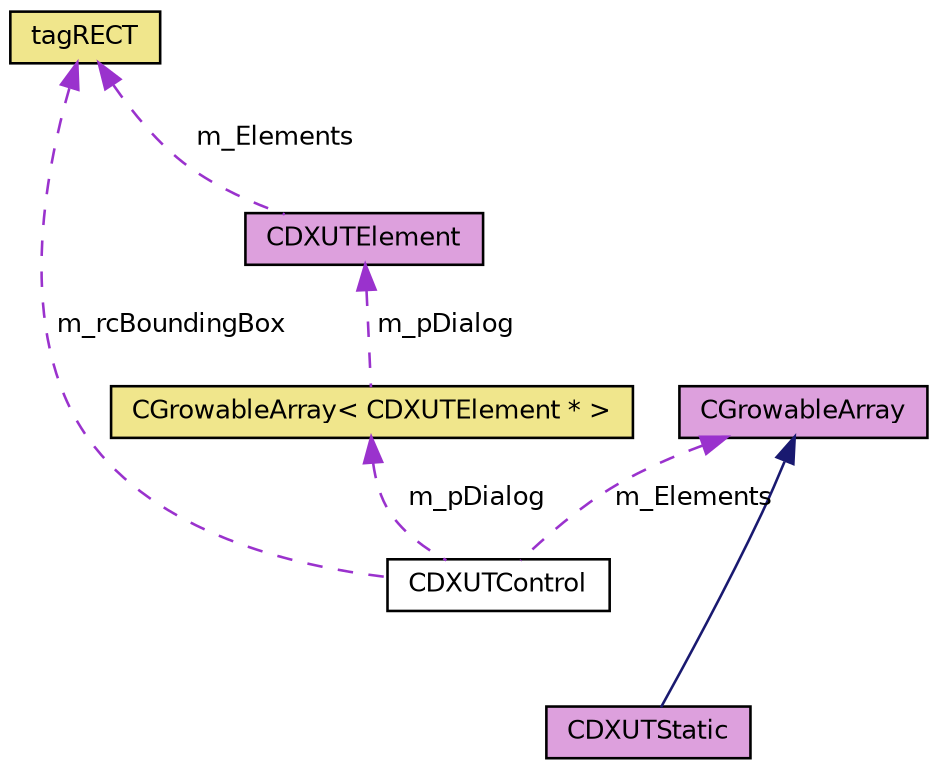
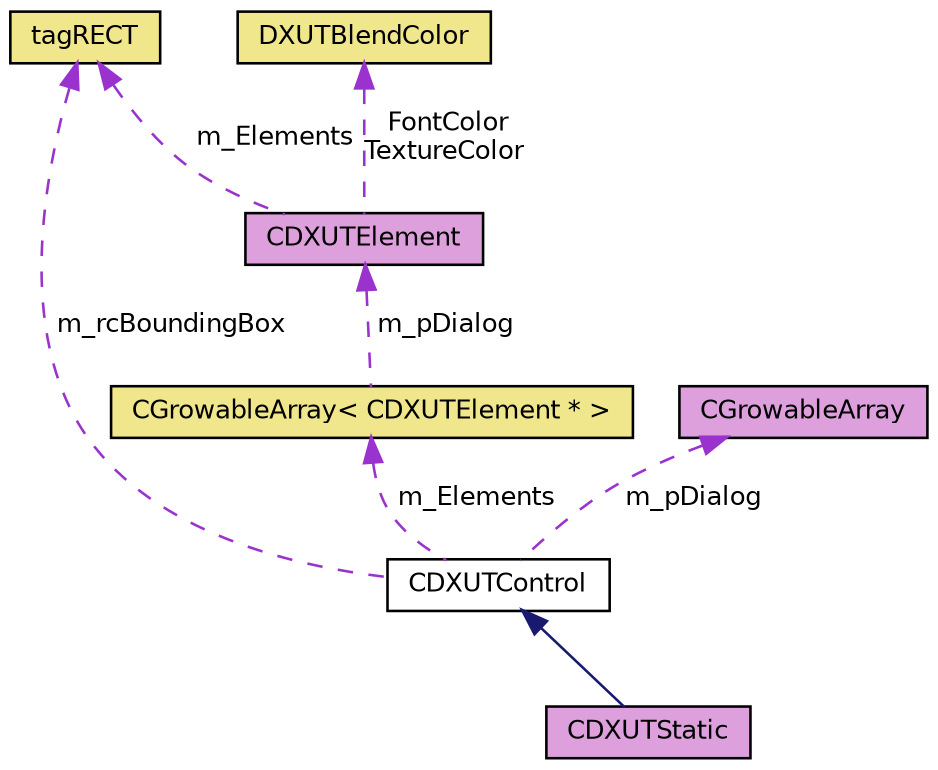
node "DXUTBlendColor": added
edge "CDXUTControl" -> "CGrowableArray< CDXUTElement * >": label " m_pDialog" -> " m_Elements"
edge "CDXUTControl" -> "CGrowableArray": label " m_Elements" -> " m_pDialog"
edge "CDXUTStatic" -> "CGrowableArray": now "CDXUTStatic" -> "CDXUTControl"
